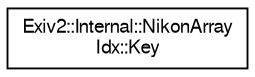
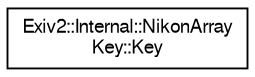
node "Exiv2::Internal::NikonArray Idx::Key": label "Exiv2::Internal::NikonArray Idx::Key" -> "Exiv2::Internal::NikonArray Key::Key"
